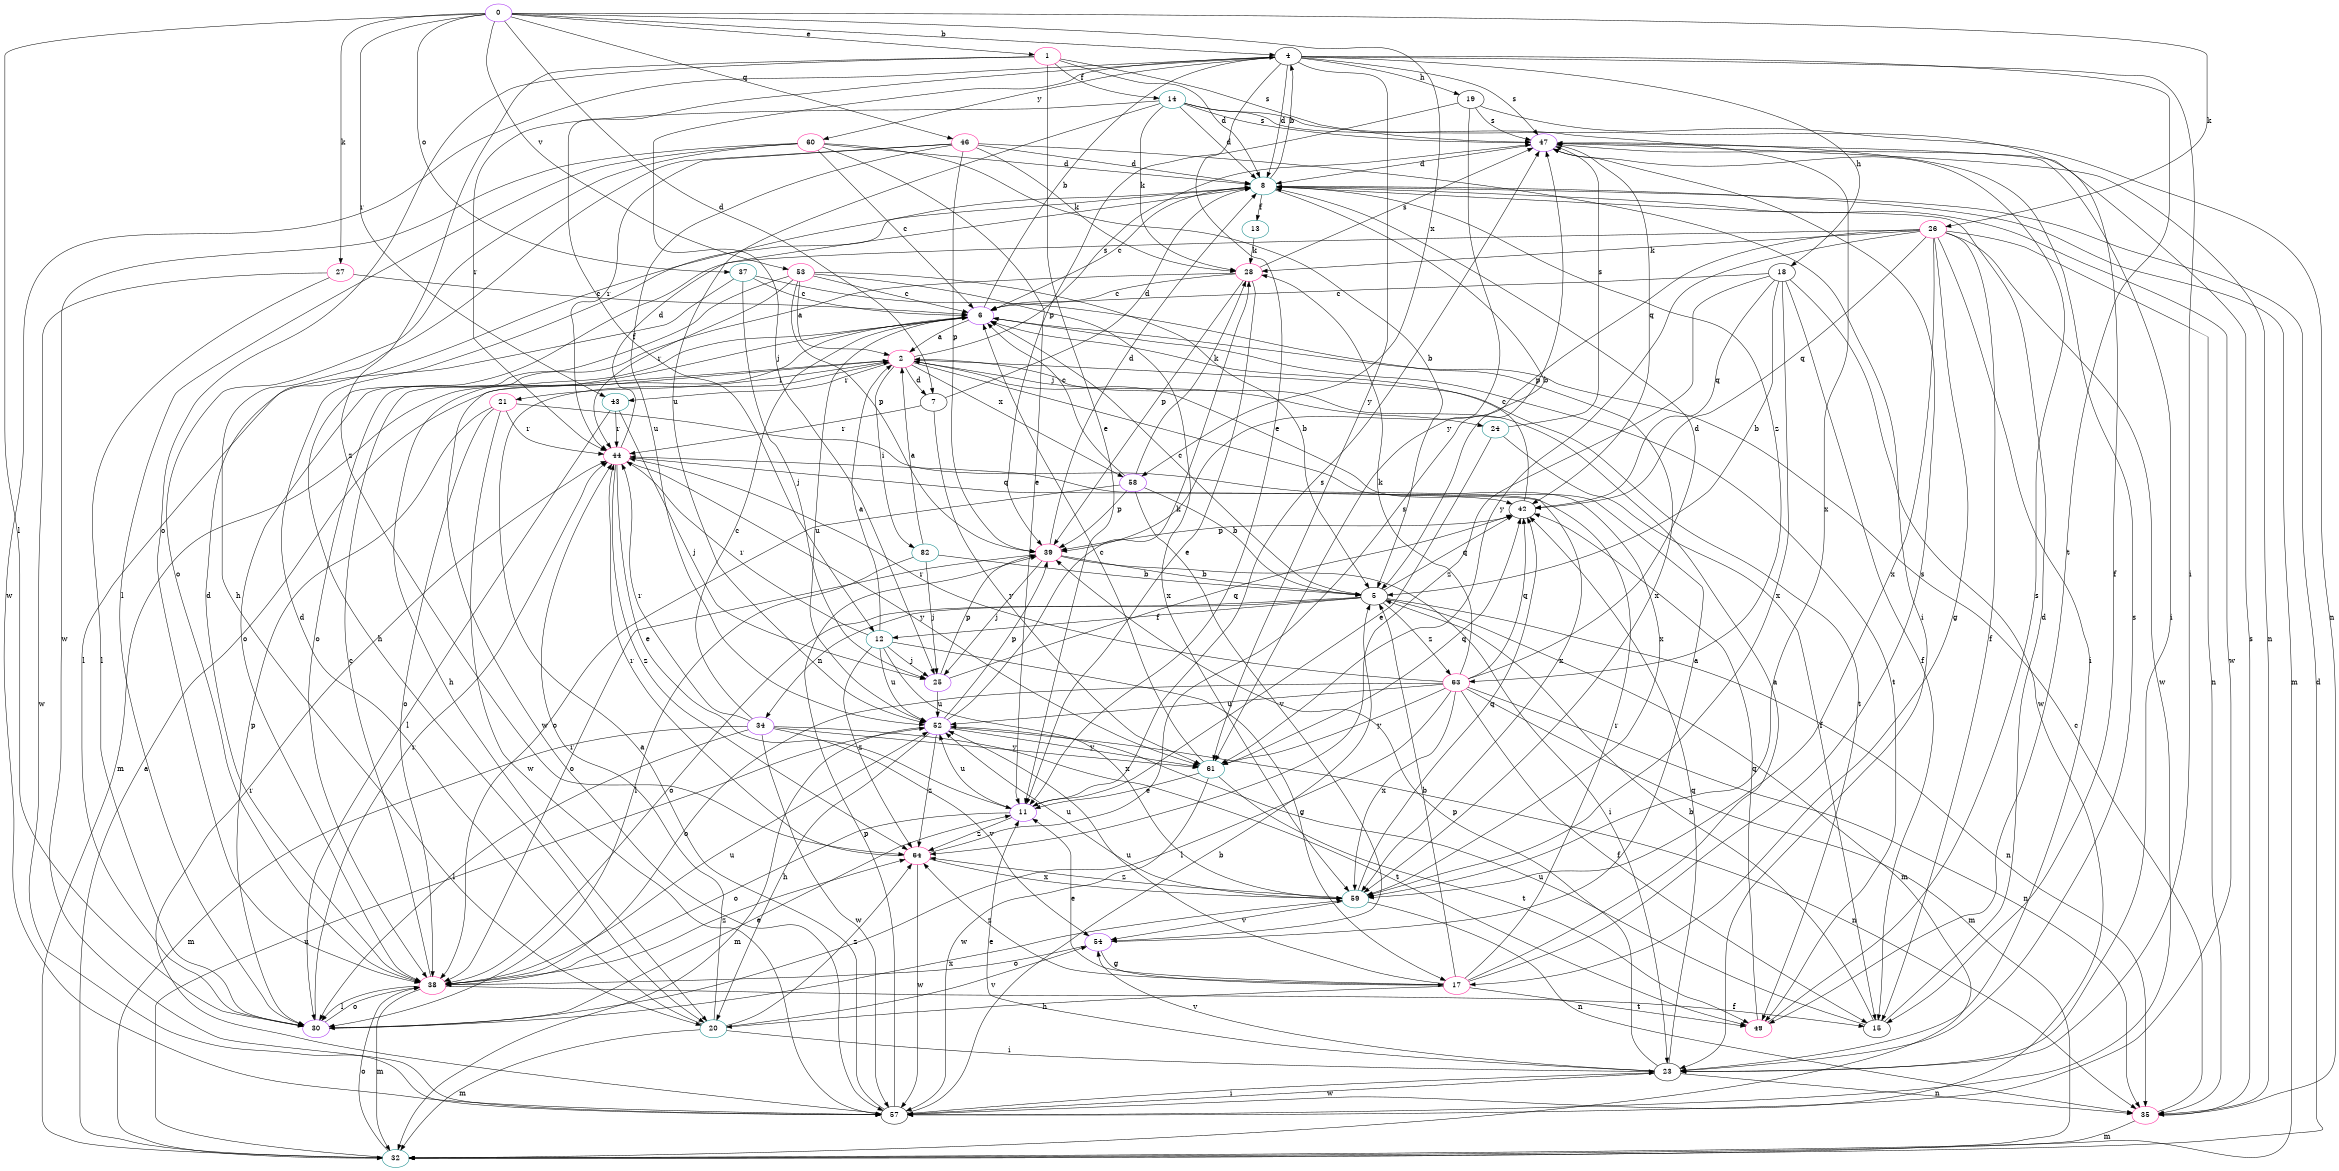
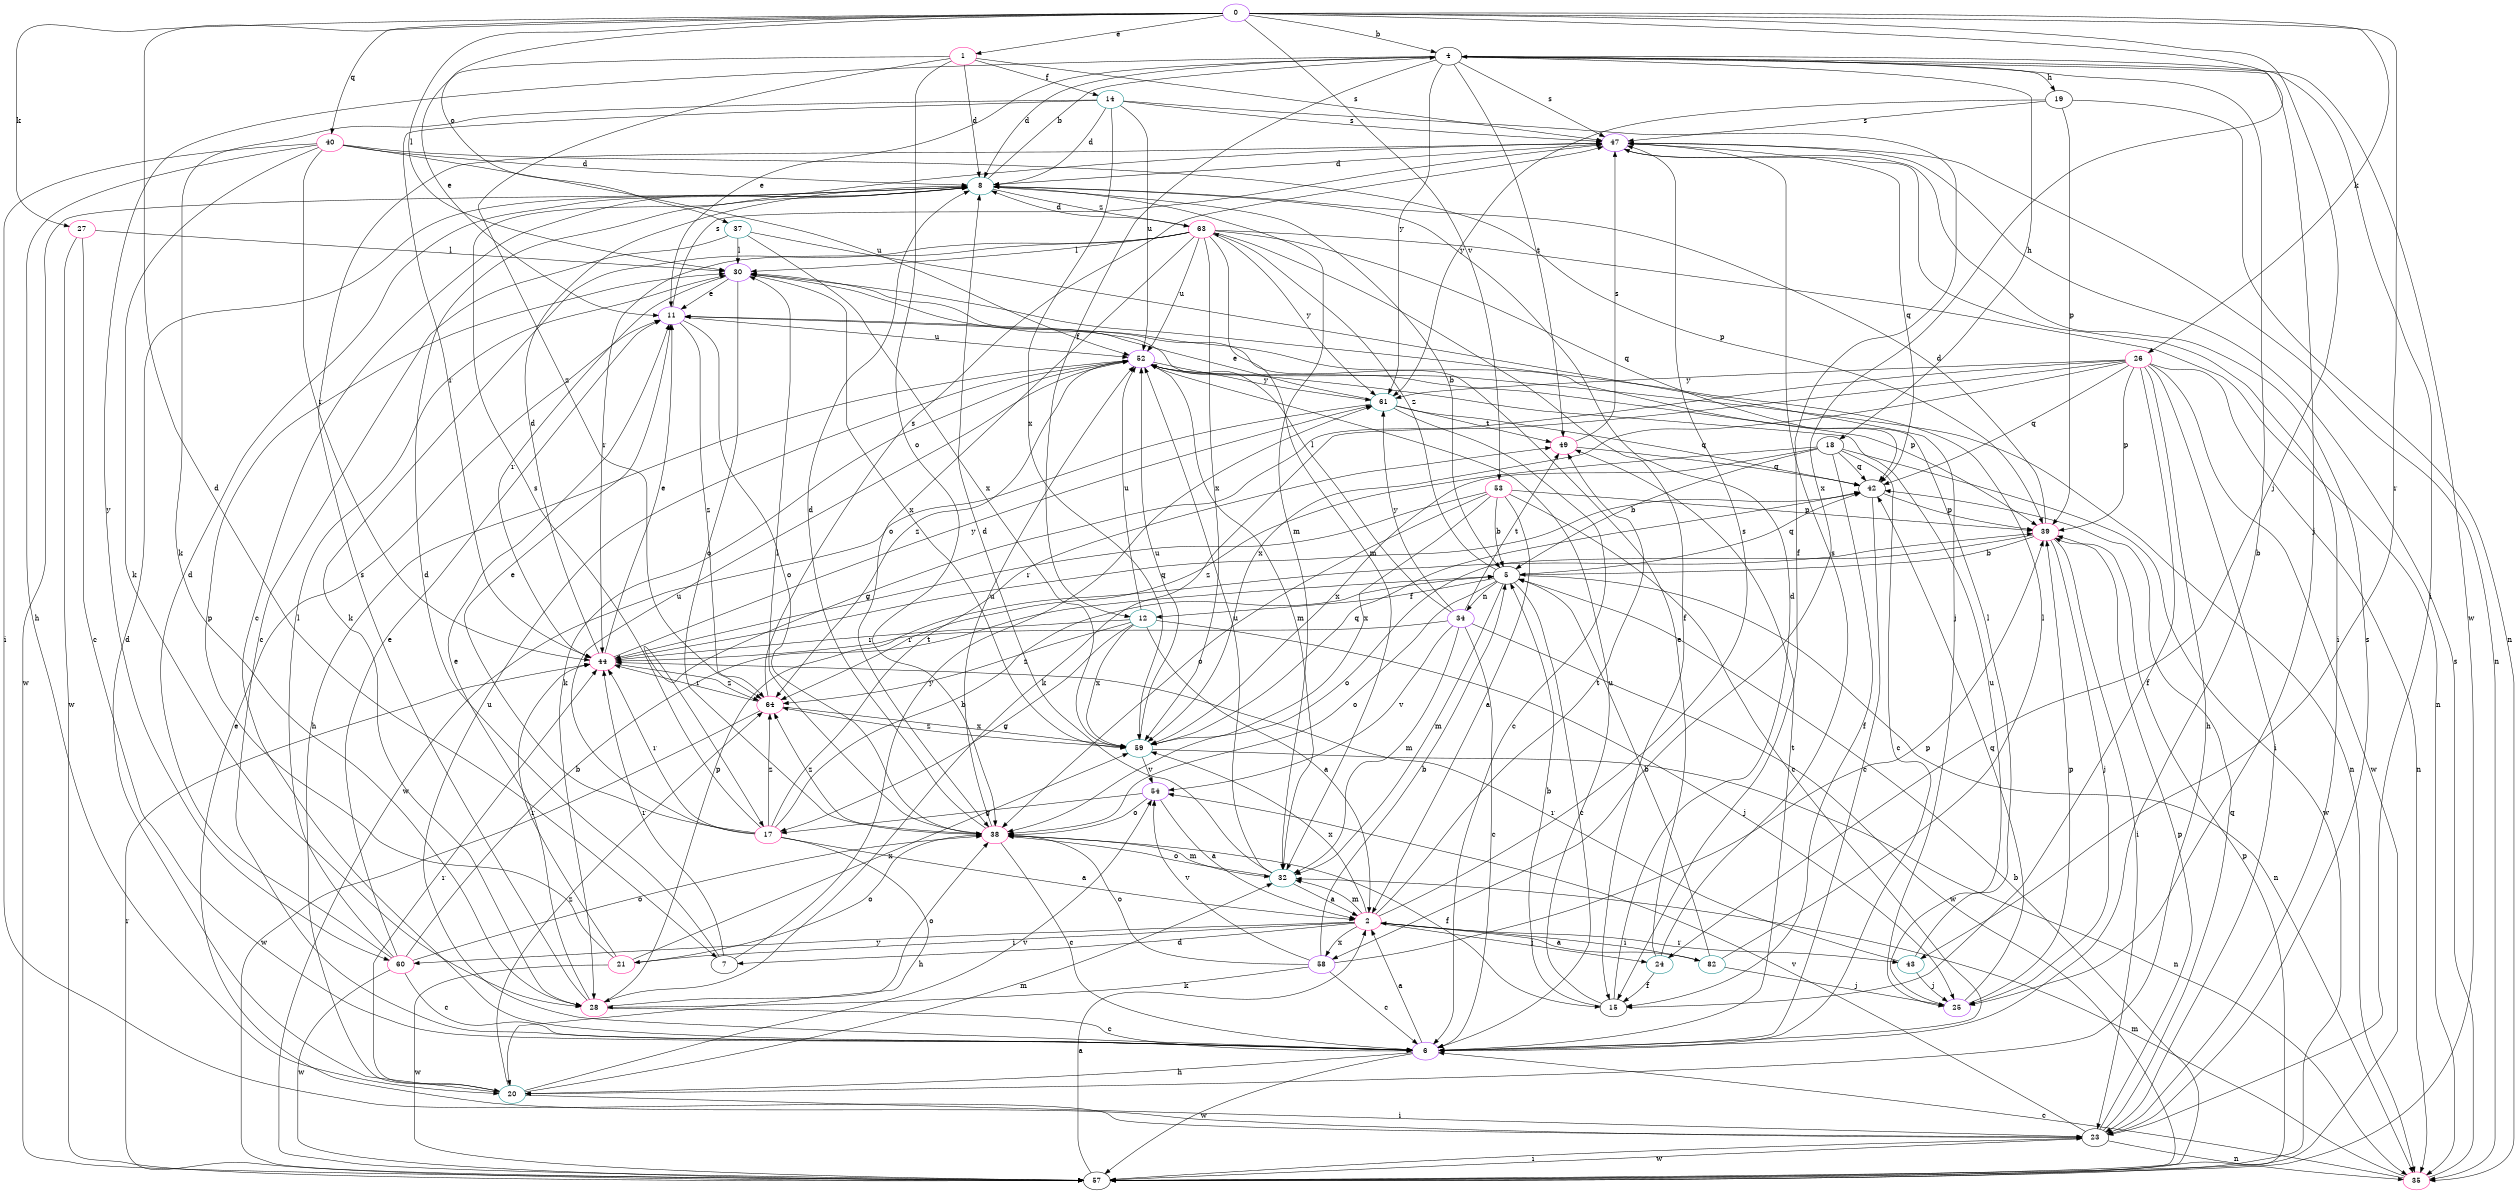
node "46": label "46" -> "40"
edge "0" -> "24": added, label "j"
node "13": removed
edge "2" -> "60": added, label "y"
